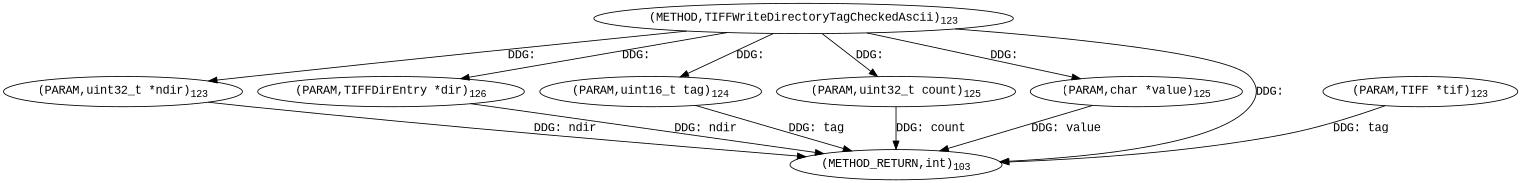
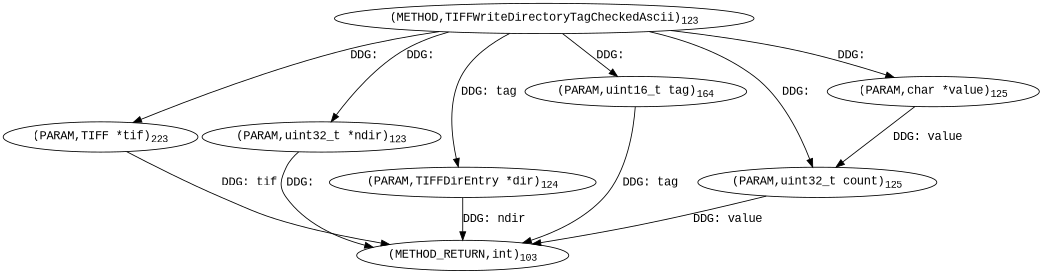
edge "(METHOD,TIFFWriteDirectoryTagCheckedAscii)" -> "(PARAM,TIFFDirEntry *dir)": label "DDG: " -> "DDG: tag"
edge "(METHOD,TIFFWriteDirectoryTagCheckedAscii)" -> "(METHOD_RETURN,int)": now "(METHOD,TIFFWriteDirectoryTagCheckedAscii)" -> "(PARAM,TIFF *tif)"
node "(PARAM,TIFFDirEntry *dir)": text "126" -> "124"
node "(PARAM,uint16_t tag)": text "124" -> "164"
node "(PARAM,TIFF *tif)": text "123" -> "223"
edge "(PARAM,char *value)" -> "(METHOD_RETURN,int)": now "(PARAM,char *value)" -> "(PARAM,uint32_t count)"
edge "(PARAM,uint32_t *ndir)" -> "(METHOD_RETURN,int)": label "DDG: ndir" -> "DDG: "
edge "(PARAM,uint32_t count)" -> "(METHOD_RETURN,int)": label "DDG: count" -> "DDG: value"
edge "(PARAM,TIFF *tif)" -> "(METHOD_RETURN,int)": label "DDG: tag" -> "DDG: tif"
